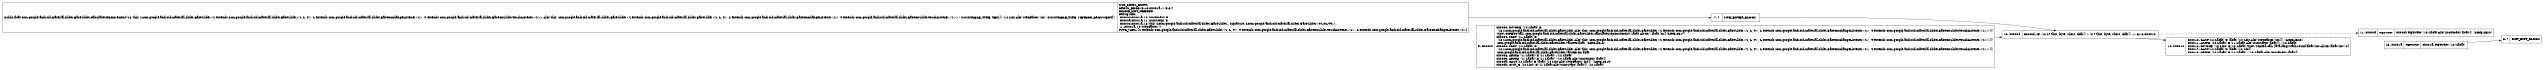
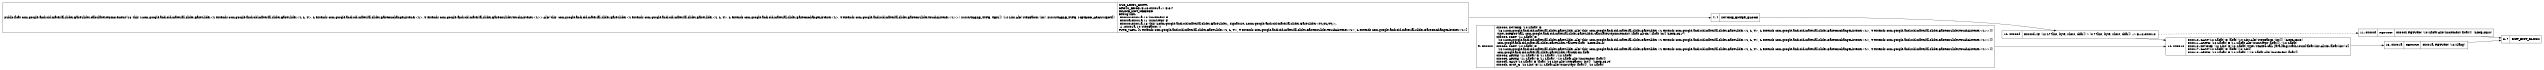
node "7: ?": text "MTH_ENTER_BLOCK" -> "INVOKE_ENTER_BLOCK"
edge "9: 0x0000" -> "10: 0x000d": now "9: 0x0000" -> "12: 0x0010"
edge "11: 0x000f" -> "8: ?": added
node "13: 0x001a": text "0x001a: RETURN  (r2 I:float)" -> "0x001a: RETURN  (r2 I:lang)"
edge "12: 0x0010" -> "13: 0x001a": added
